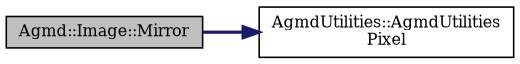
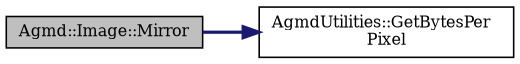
node "AgmdUtilities::AgmdUtilities Pixel": label "AgmdUtilities::AgmdUtilities Pixel" -> "AgmdUtilities::GetBytesPer Pixel"
